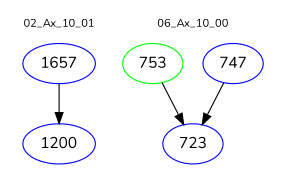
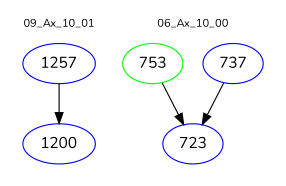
cluster "02_Ax_10_01": label "02_Ax_10_01" -> "09_Ax_10_01"
node "1657": label "1657" -> "1257"
node "747": label "747" -> "737"
